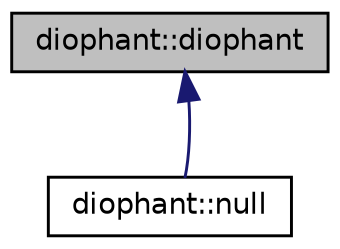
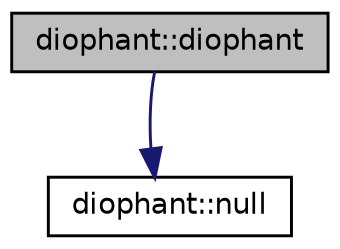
edge "diophant::null" -> "diophant::diophant": reversed
